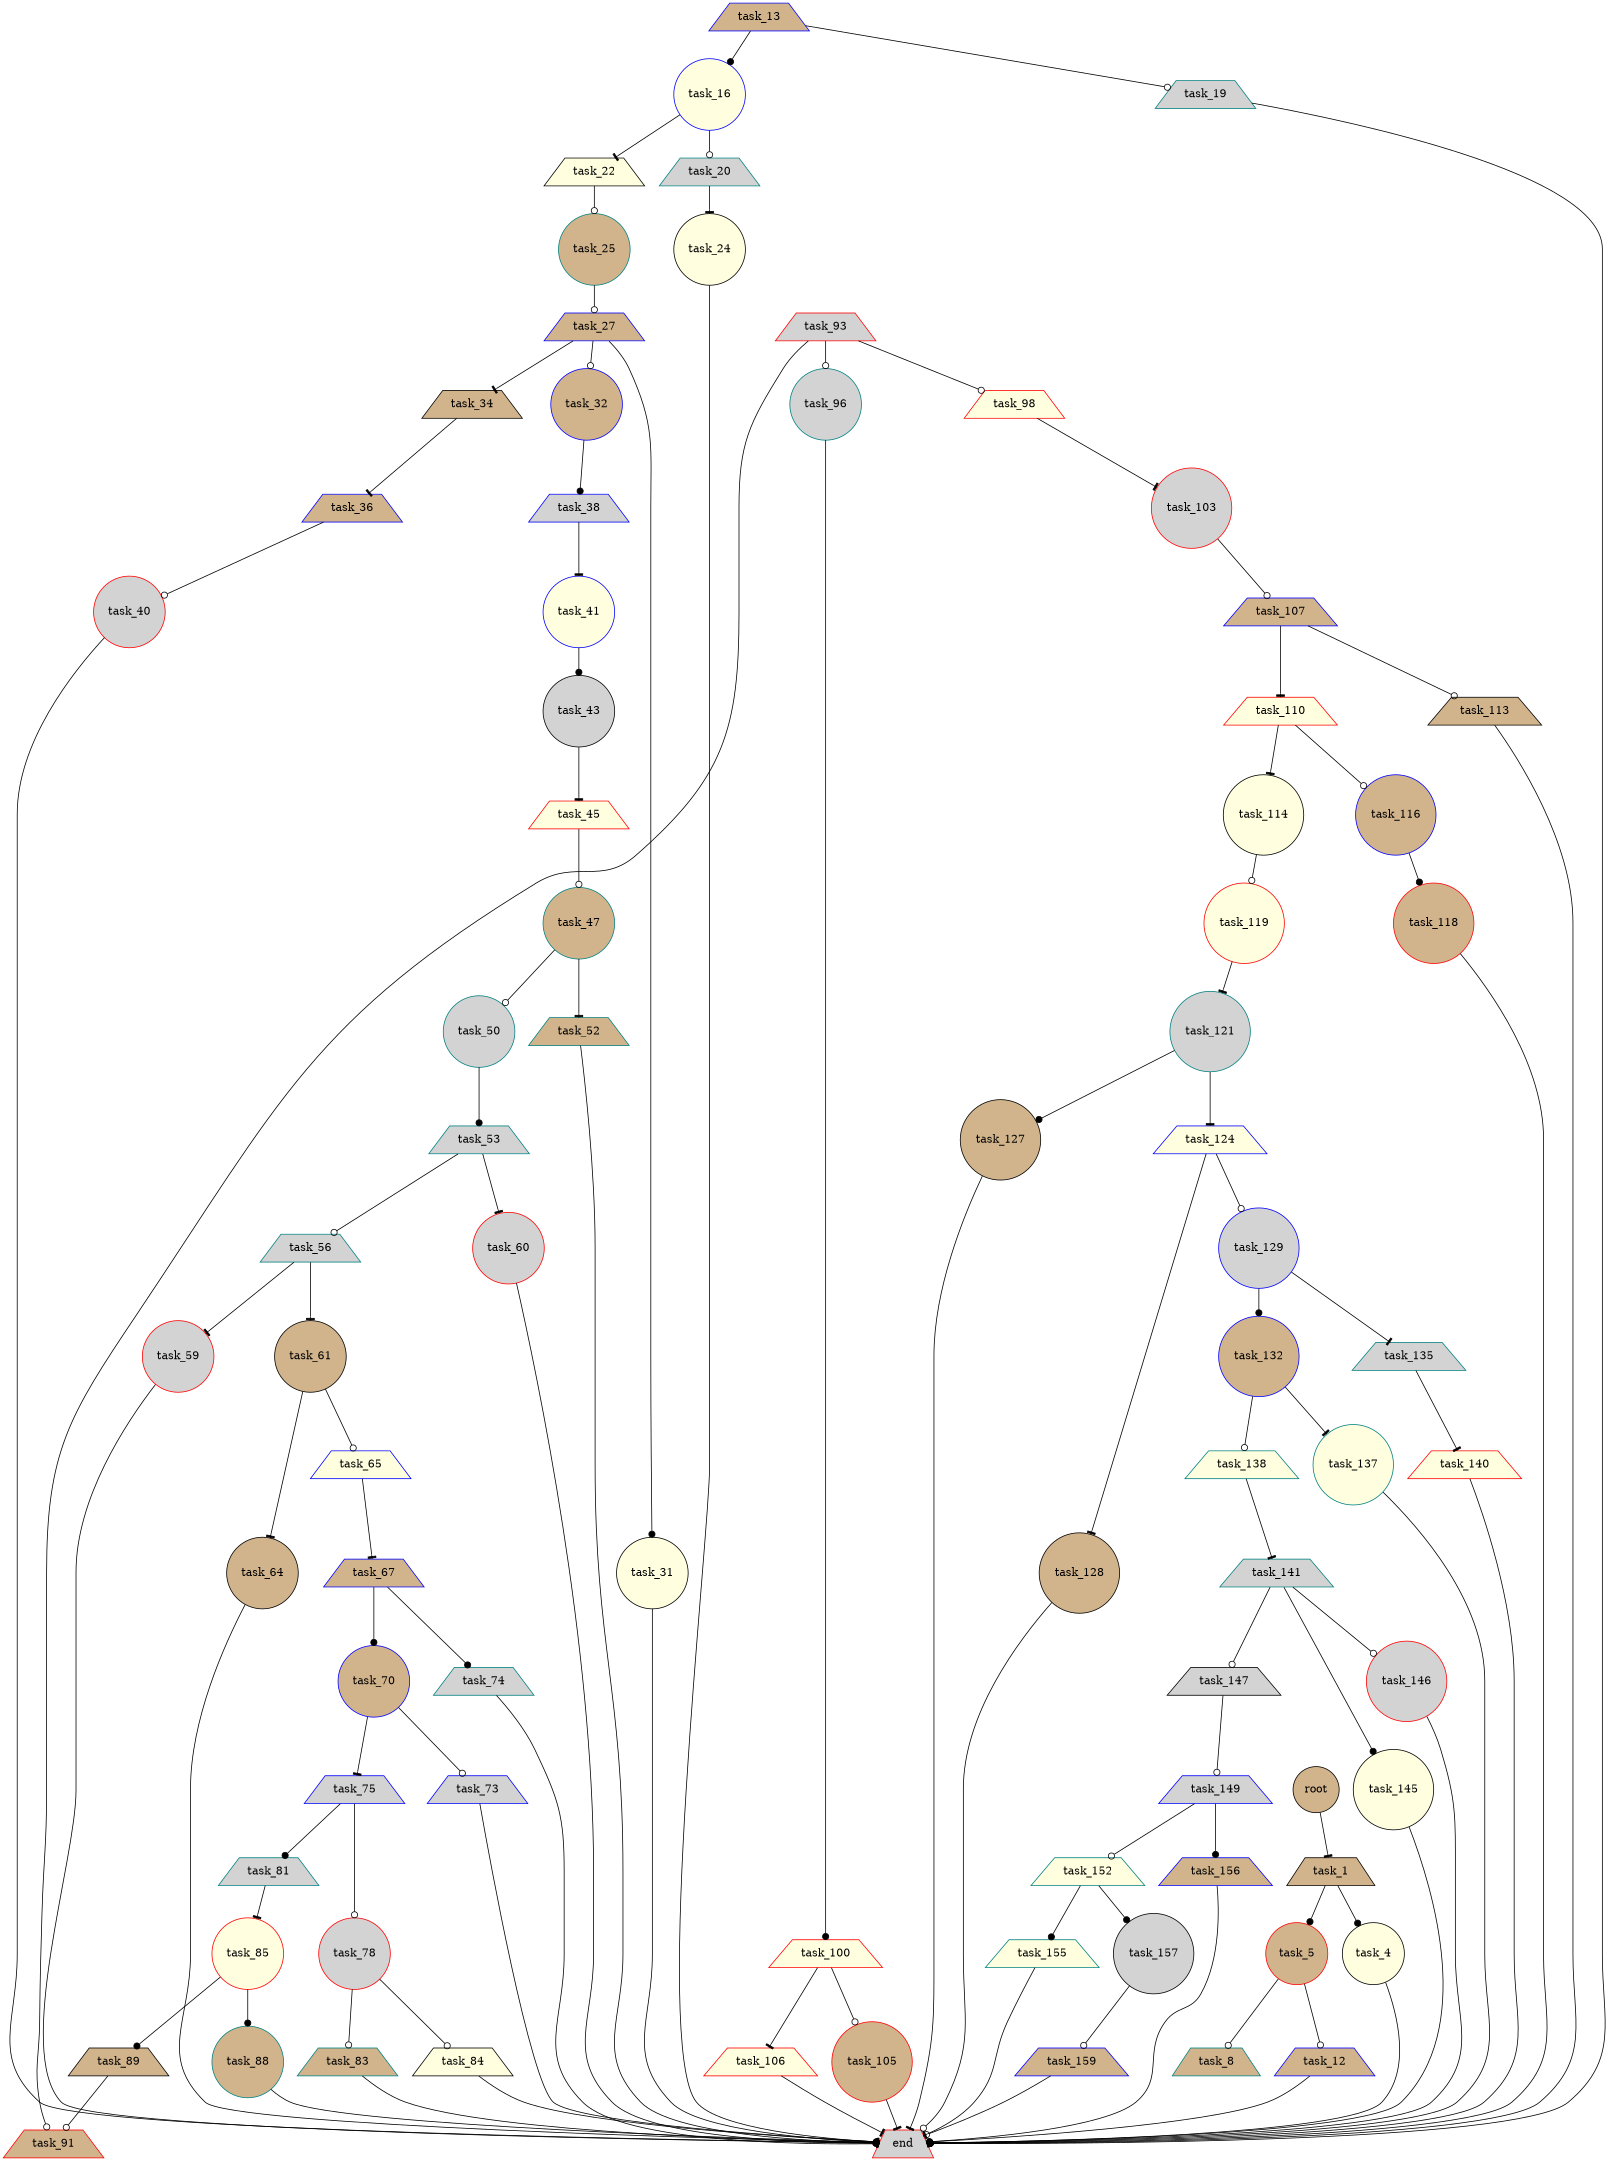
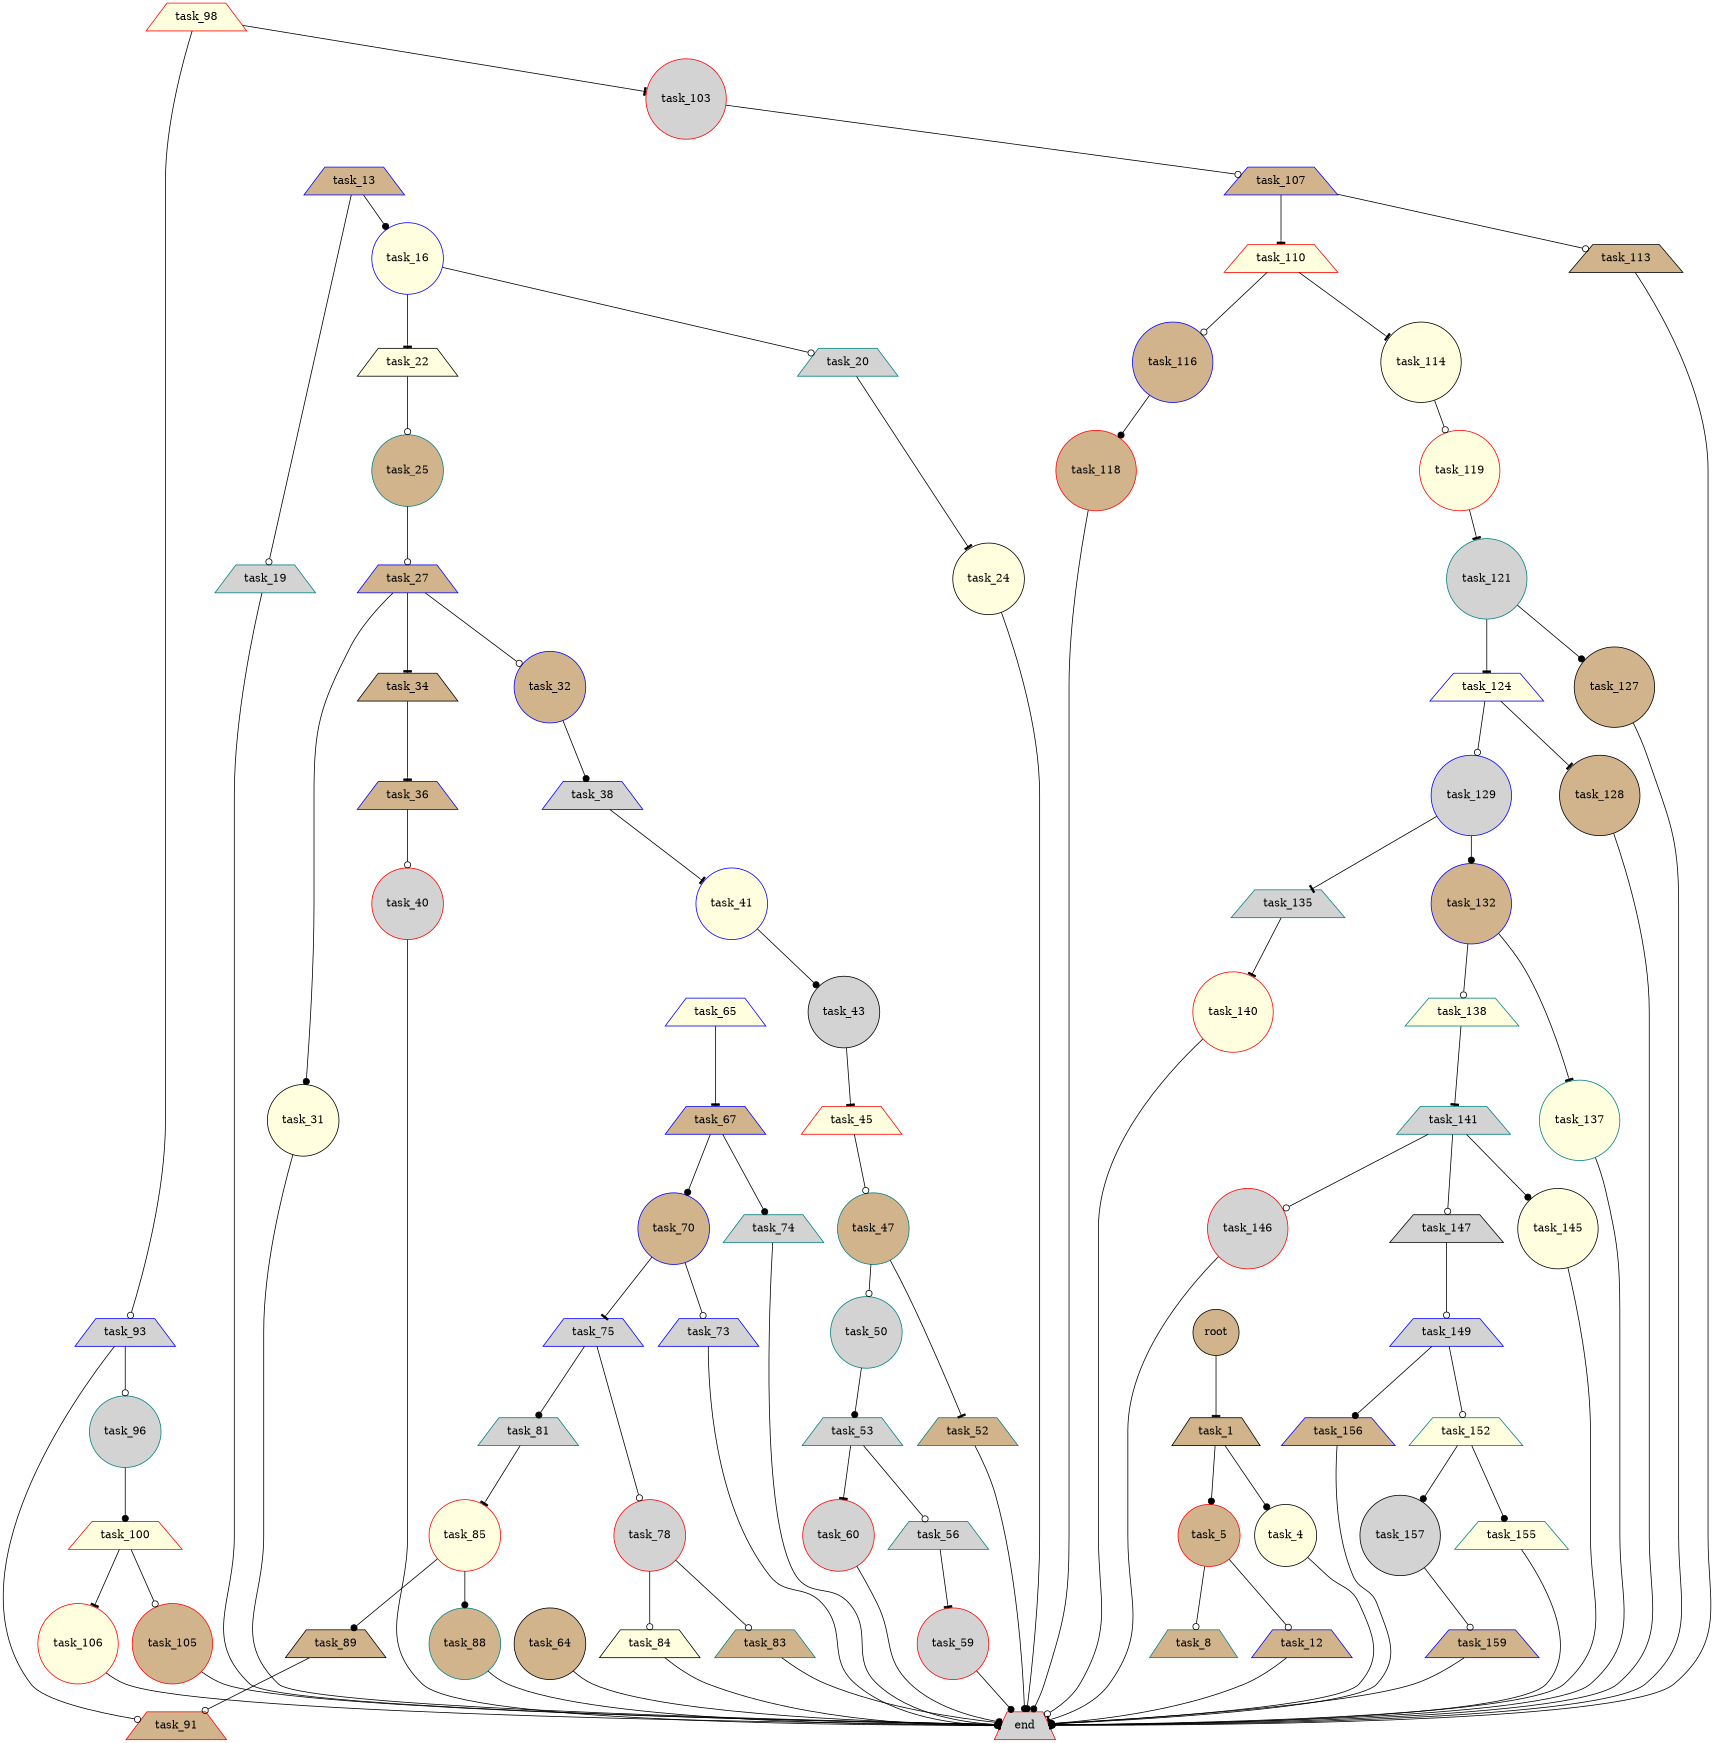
node "task_93": color red -> blue
edge "task_93" -> "task_98": reversed
node "task_61": removed
node "task_140": shape trapezium -> circle
node "task_106": shape trapezium -> circle
